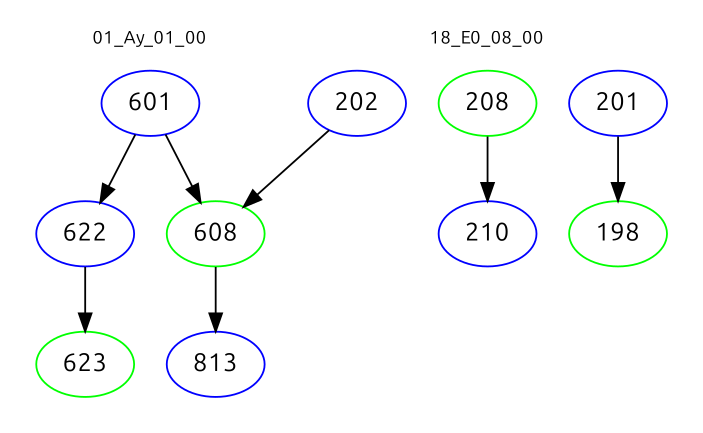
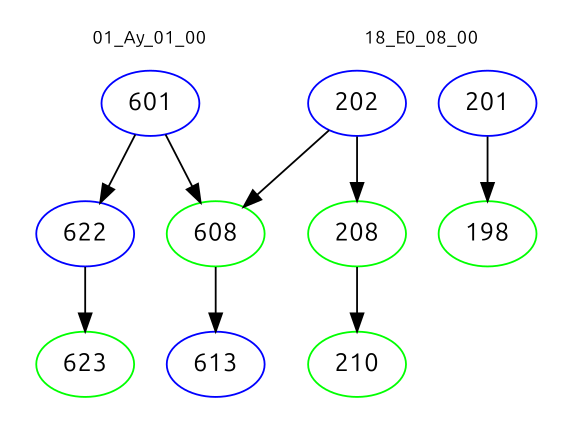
edge "202" -> "208": added
node "210": color blue -> green
node "813": label "813" -> "613"
